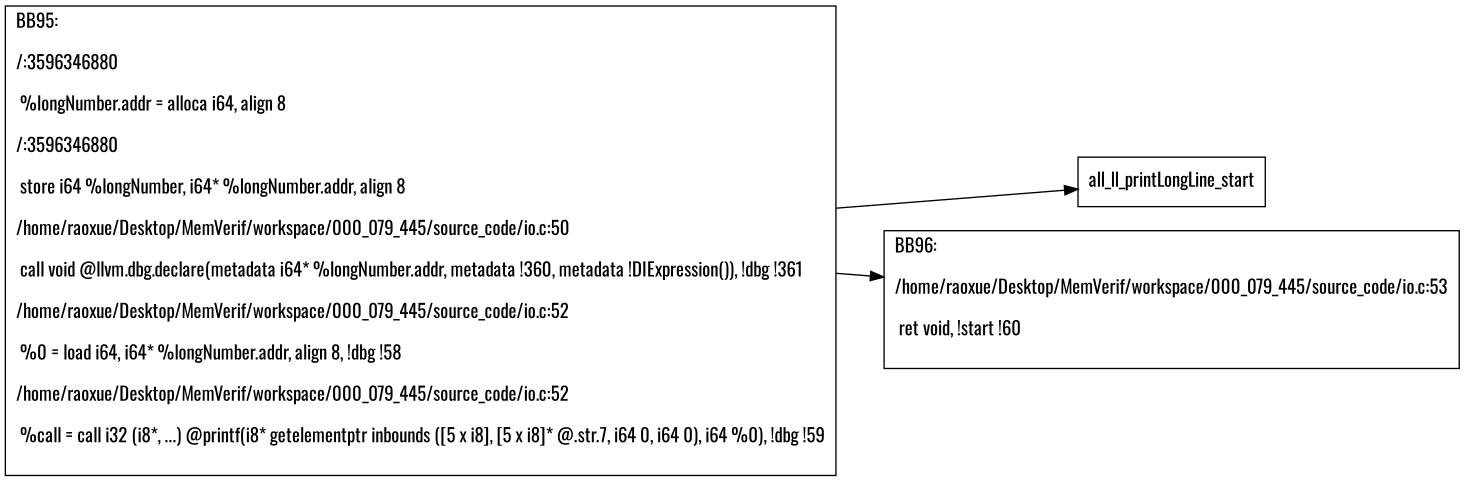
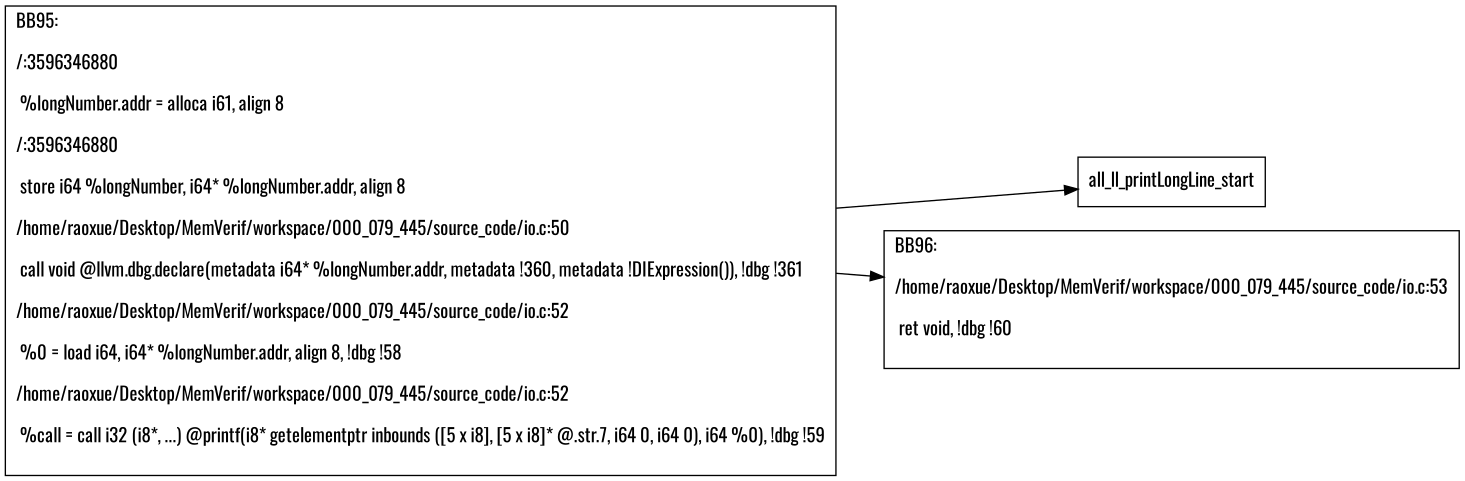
node "BB95:": text "%longNumber.addr = alloca i64, align 8" -> "%longNumber.addr = alloca i61, align 8"
node "BB96:": text "ret void, !start !60" -> "ret void, !dbg !60"
